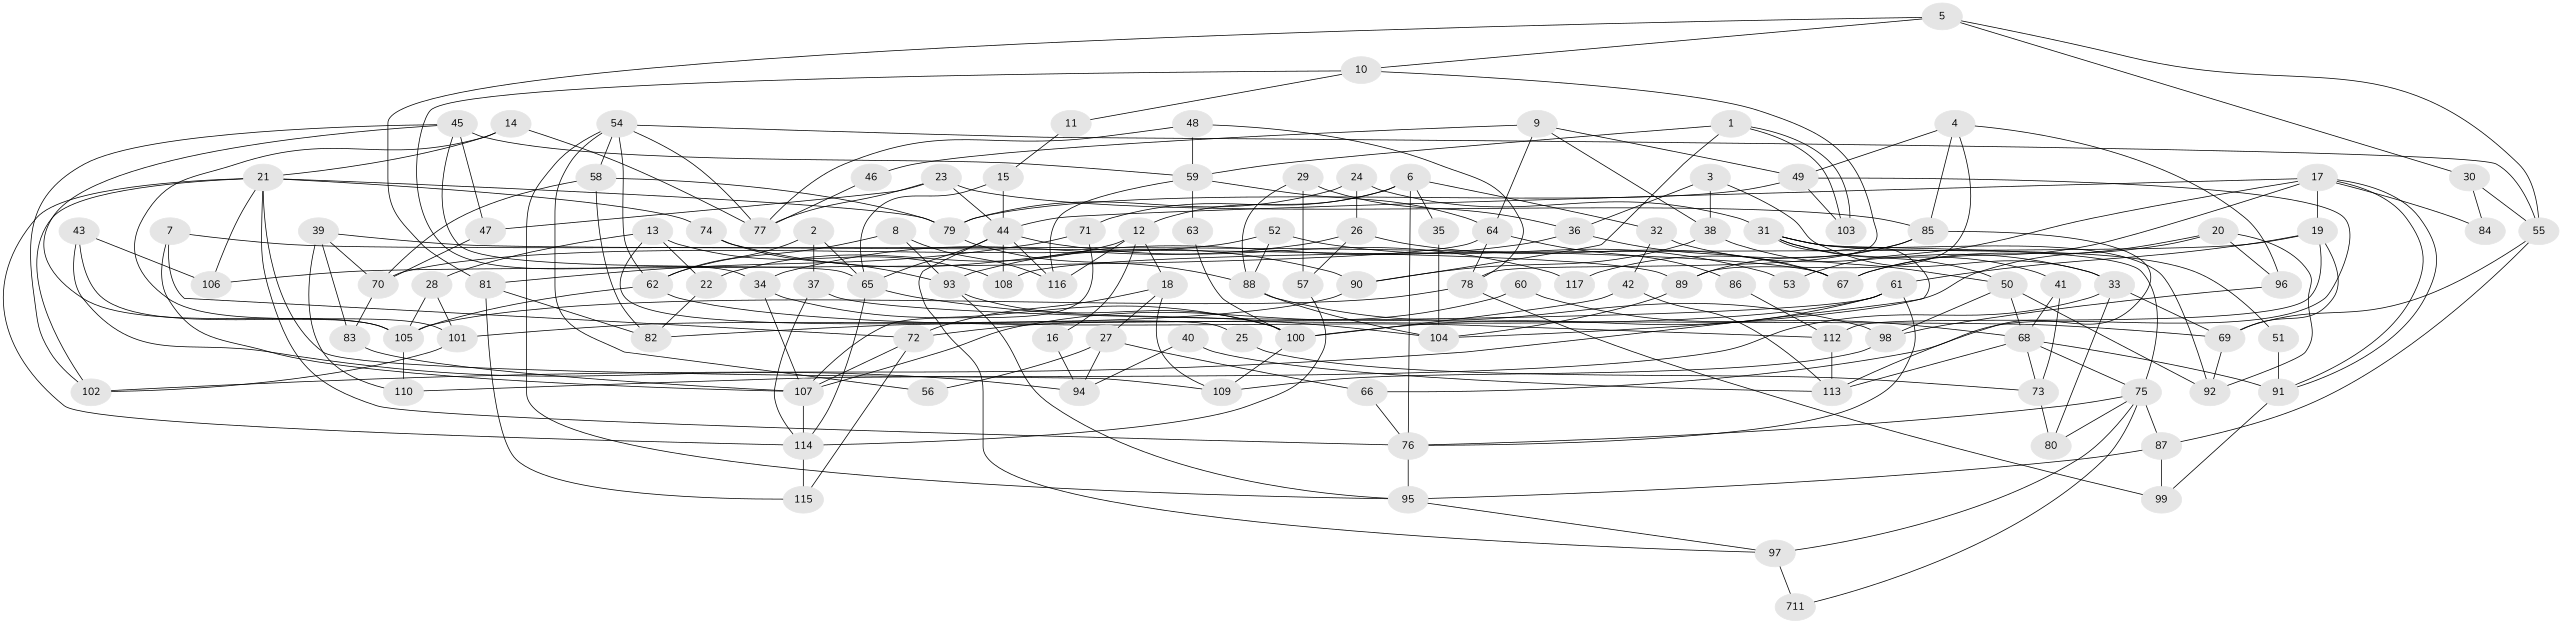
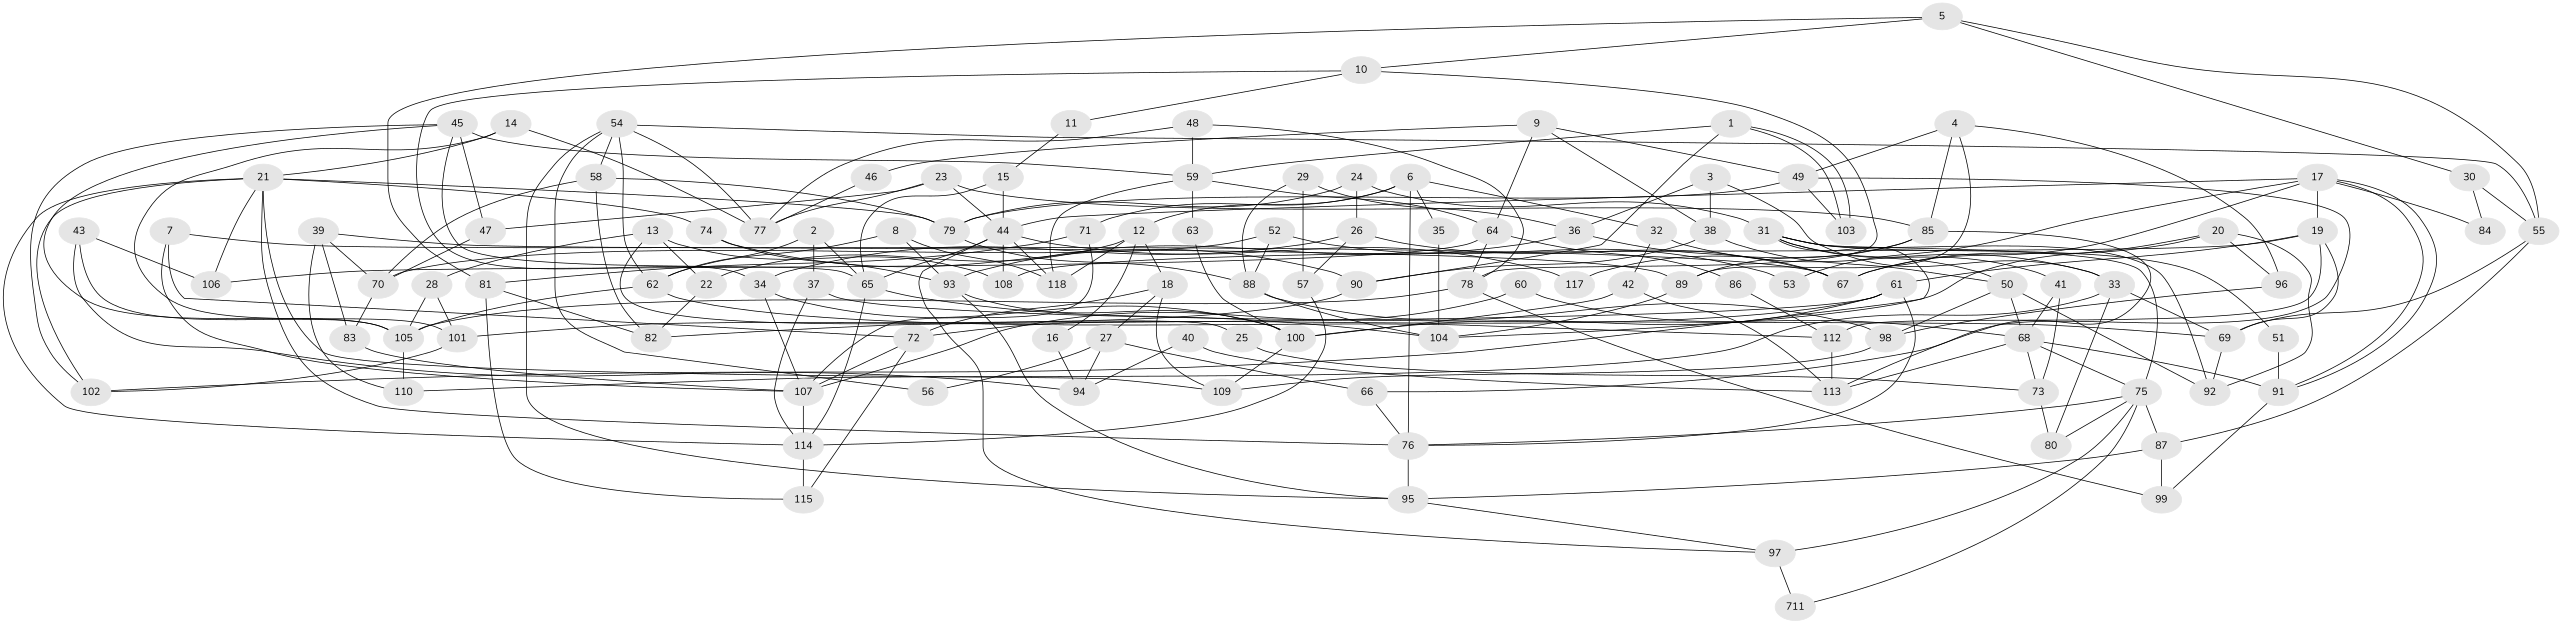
node "116": label "116" -> "118"
